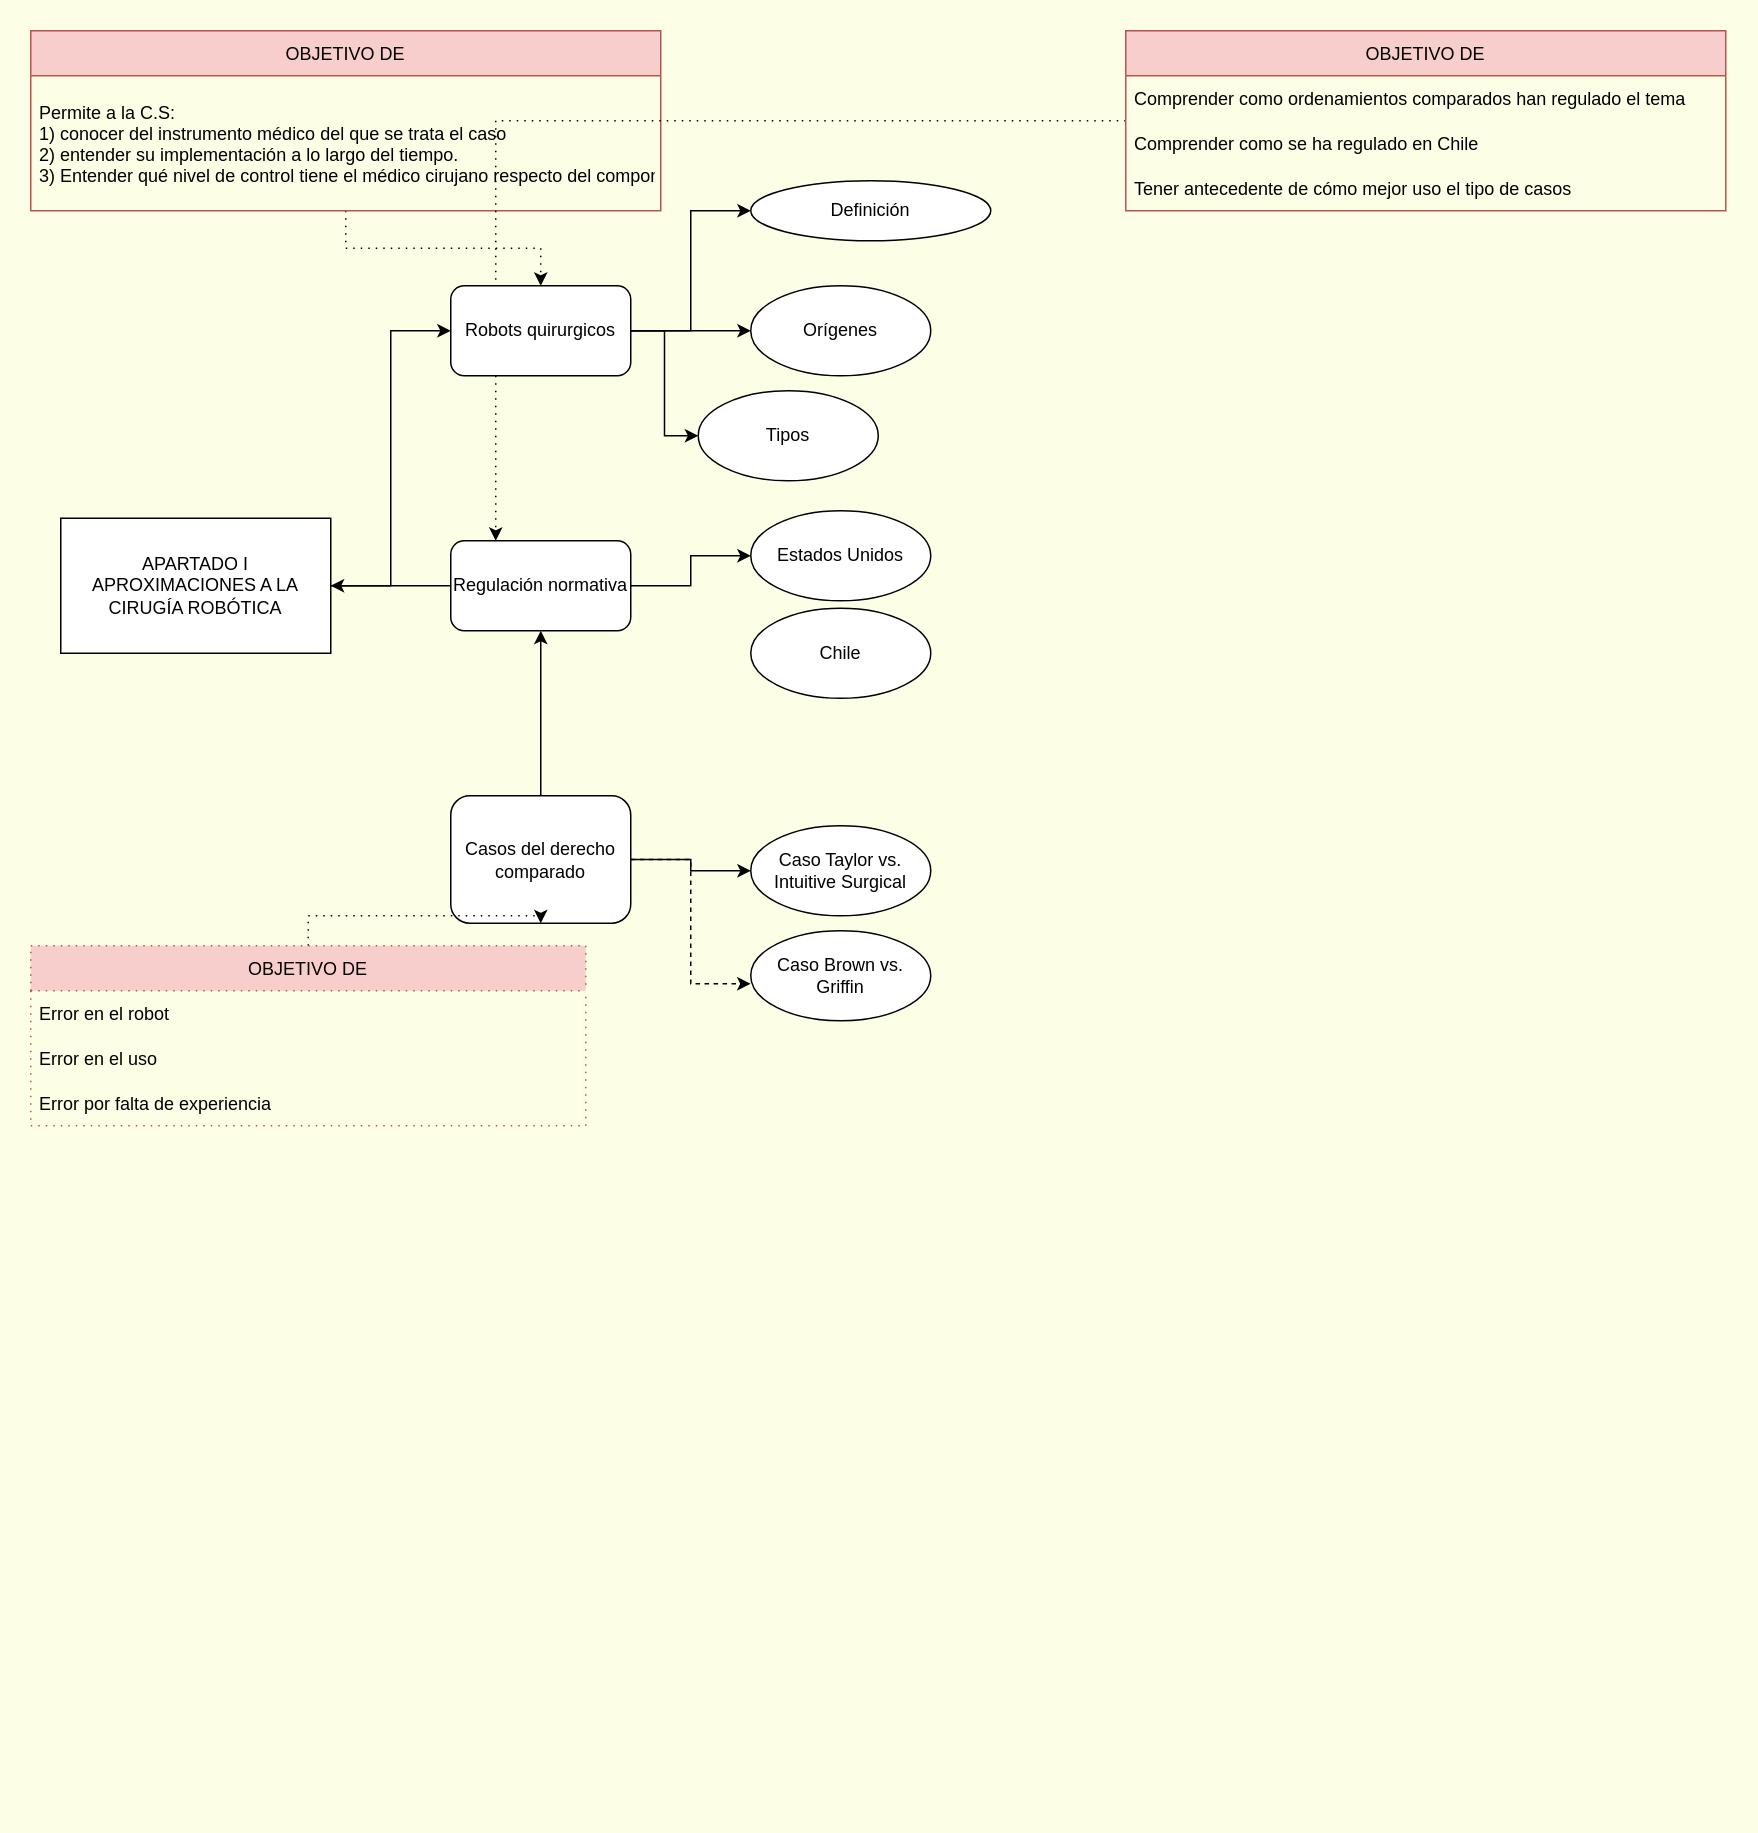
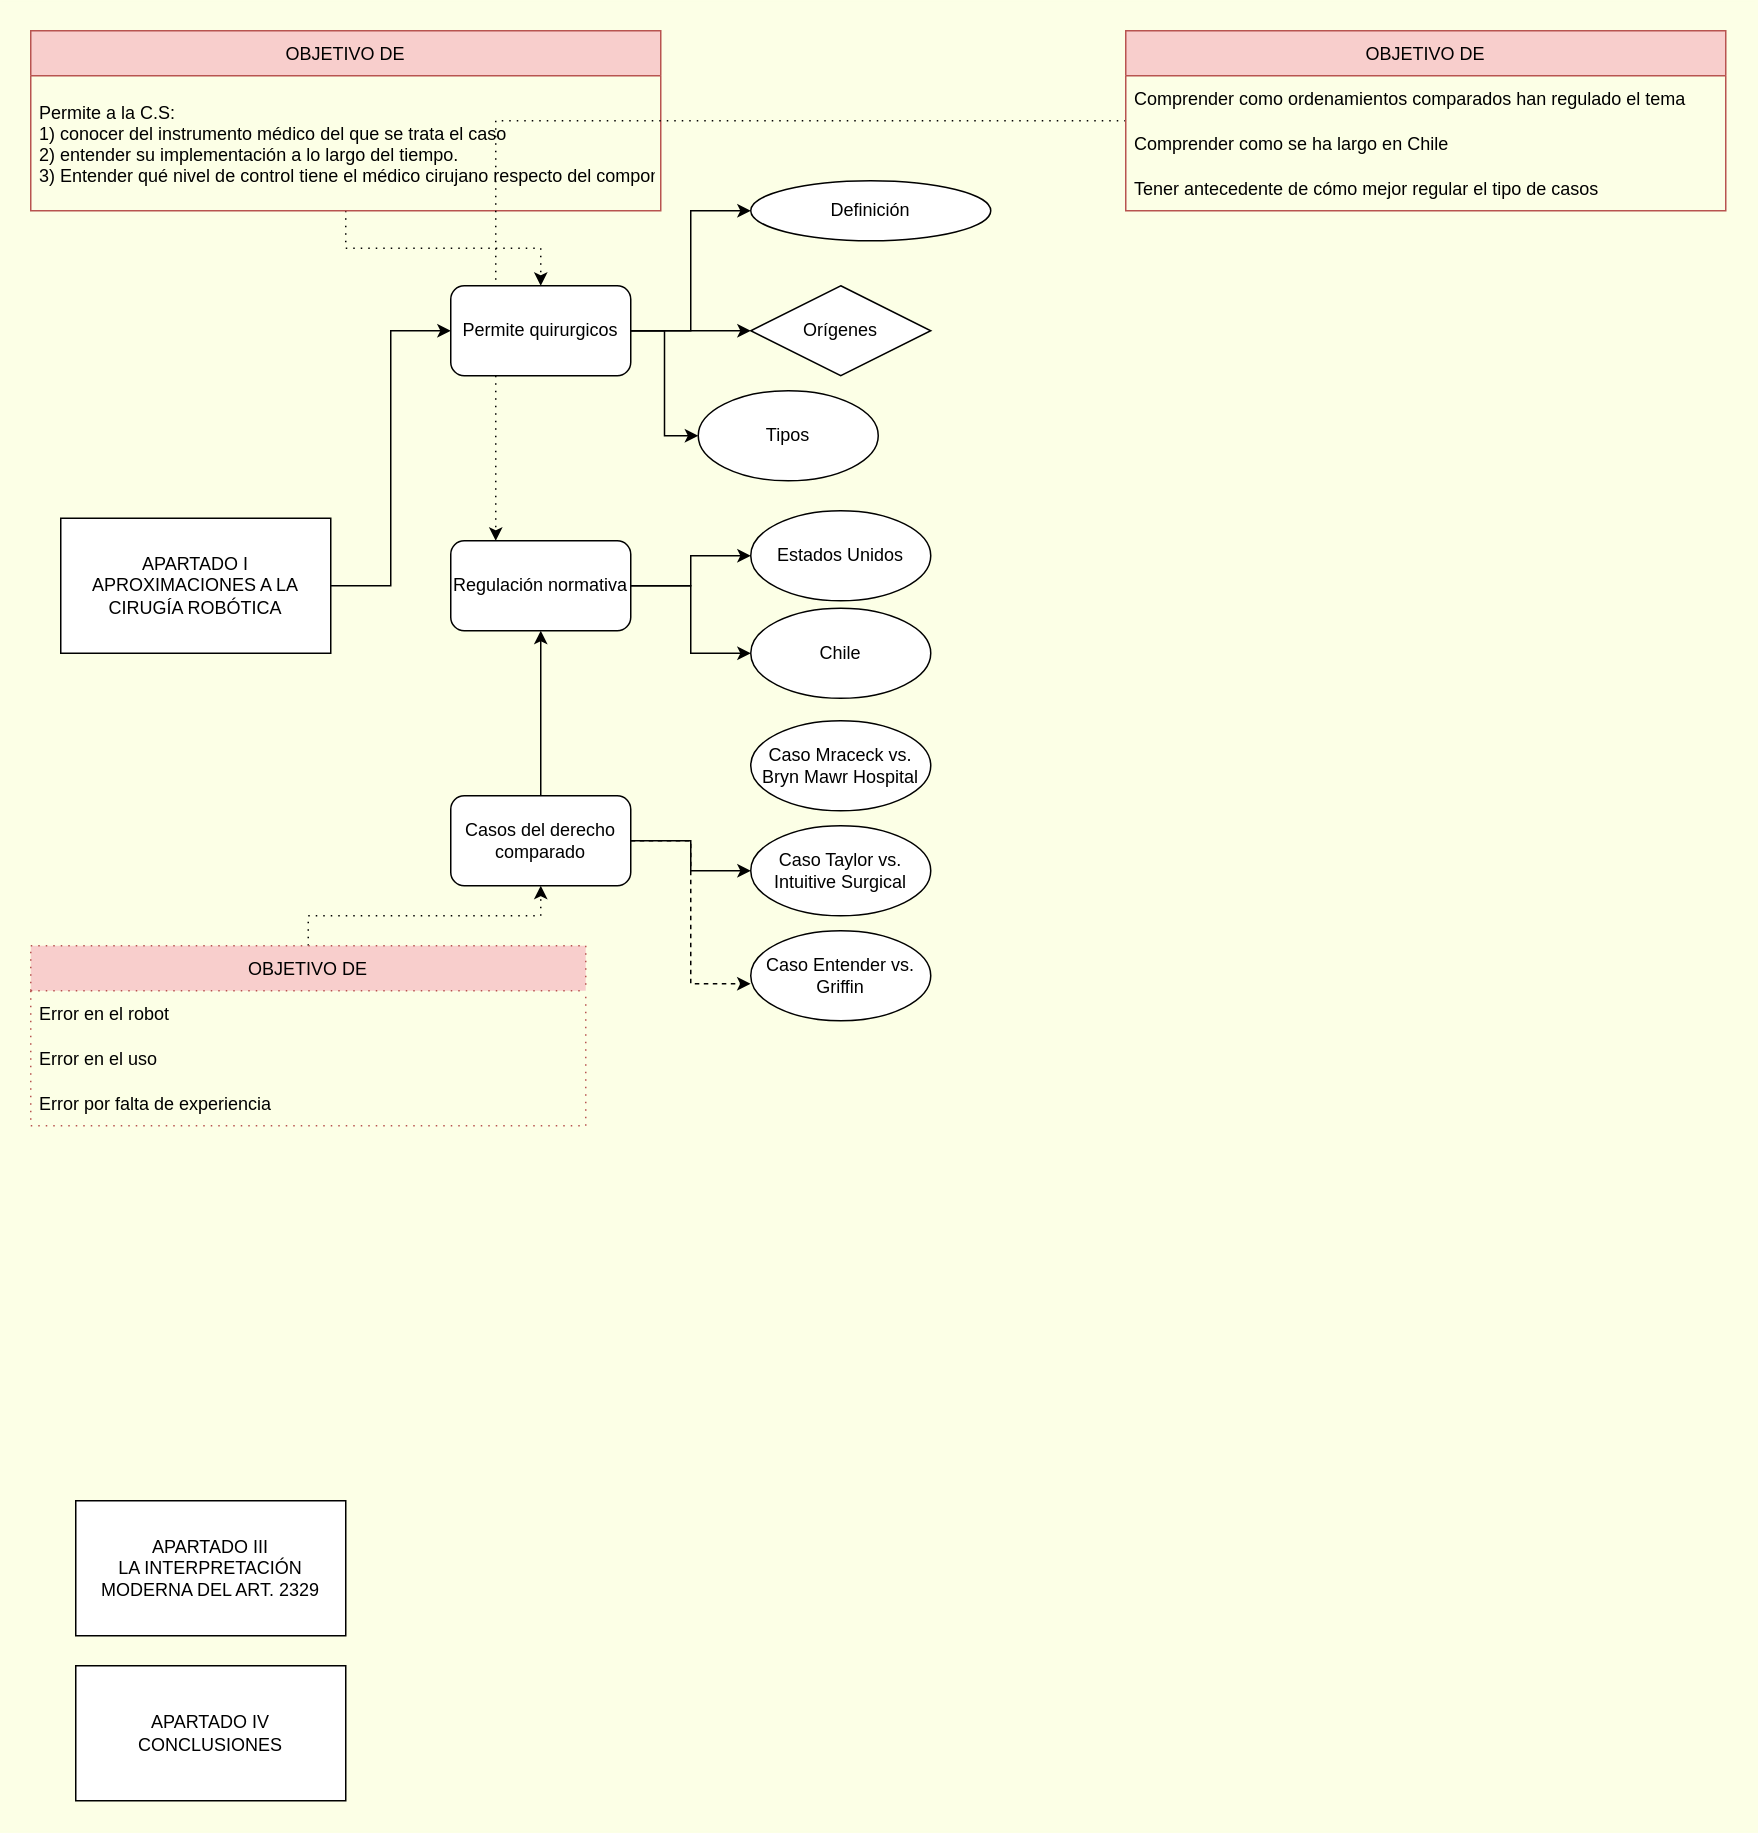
node "Comprender como se ha regulado en Chile": label "Comprender como se ha regulado en Chile" -> "Comprender como se ha largo en Chile"
node "Tener antecedente de cómo mejor uso el tipo de casos": label "Tener antecedente de cómo mejor uso el tipo de casos" -> "Tener antecedente de cómo mejor regular el tipo de casos"
node "Robots quirurgicos": label "Robots quirurgicos" -> "Permite quirurgicos"
node "Orígenes": shape ellipse -> diamond
edge "Regulación normativa" -> "APARTADO I APROXIMACIONES A LA CIRUGÍA ROBÓTICA": now "Regulación normativa" -> "Chile"
node "Caso Mraceck vs. Bryn Mawr Hospital": added
node "Casos del derecho comparado": size 180x128 -> 180x90
node "Caso Brown vs. Griffin": label "Caso Brown vs. Griffin" -> "Caso Entender vs. Griffin"
node "APARTADO III LA INTERPRETACIÓN MODERNA DEL ART. 2329": added
node "APARTADO IV CONCLUSIONES": added
